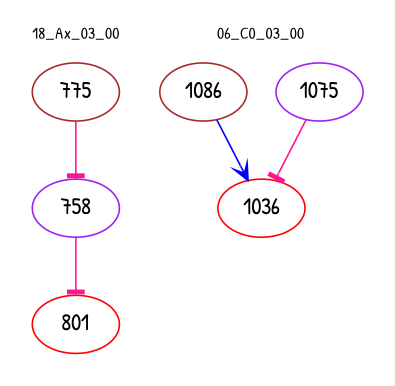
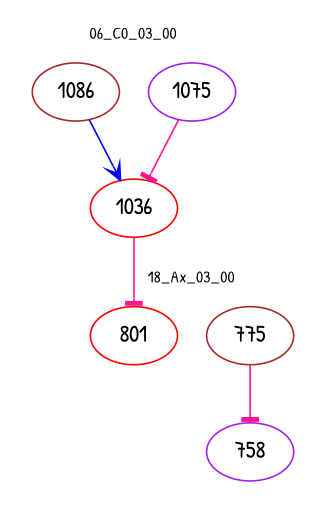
edge "758" -> "801": now "1036" -> "801"
